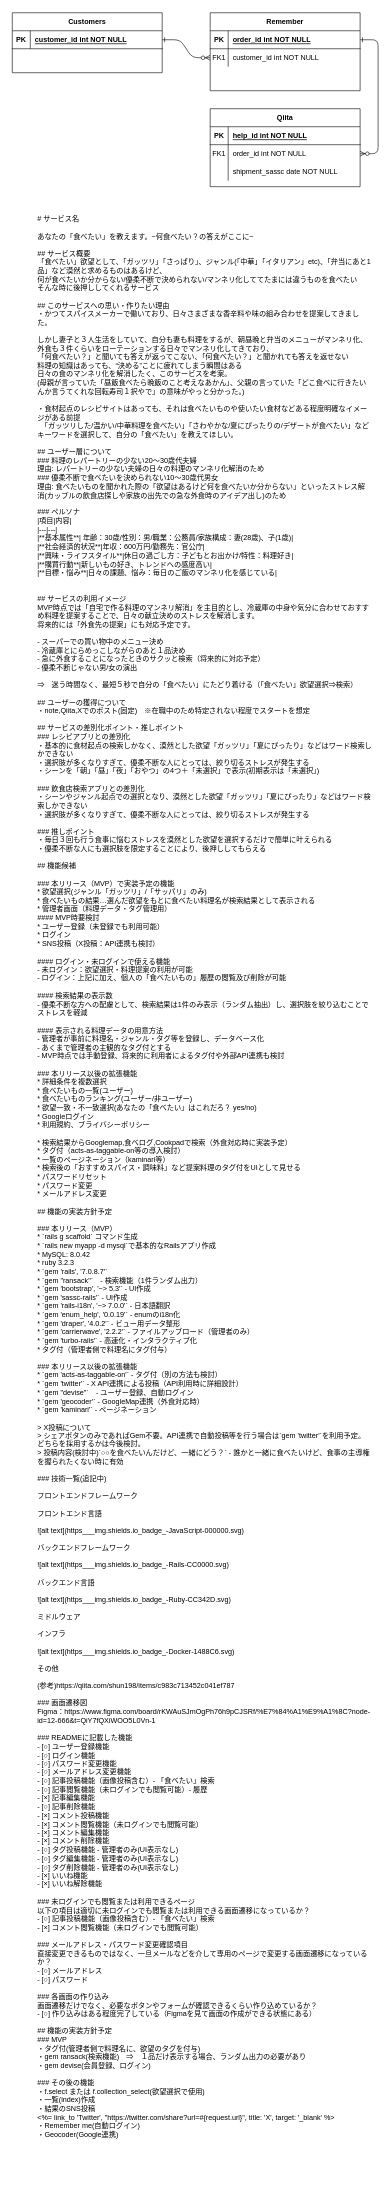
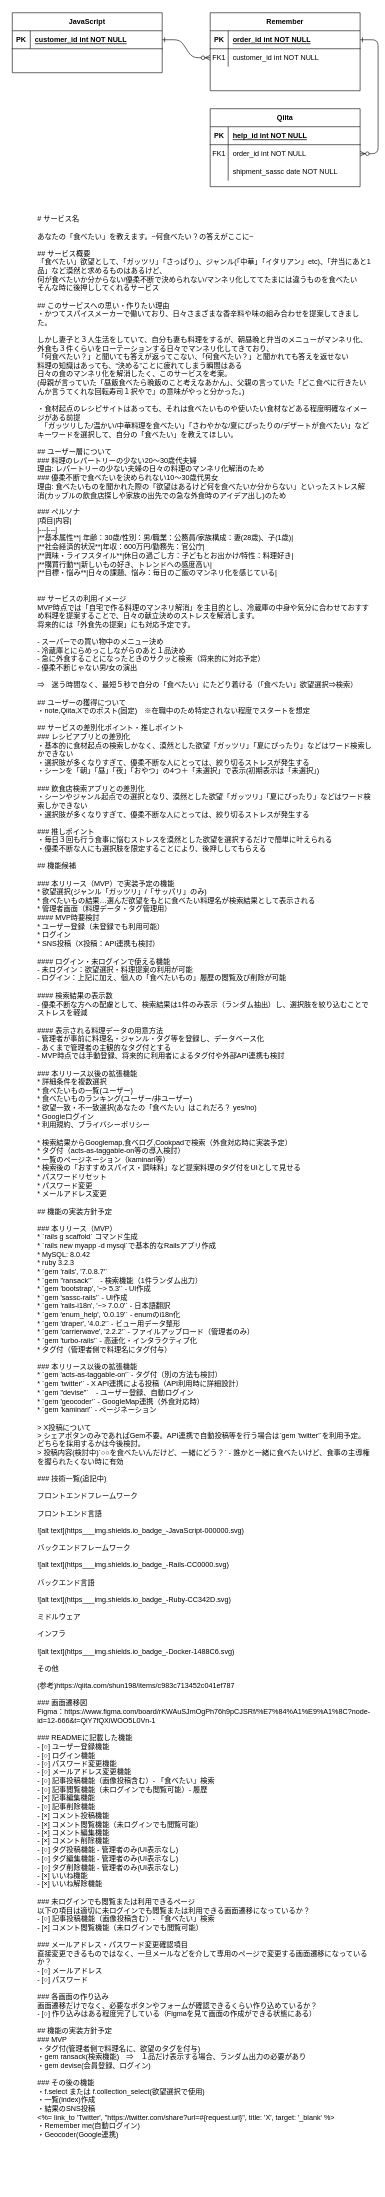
node "Customers": label "Customers" -> "JavaScript"
